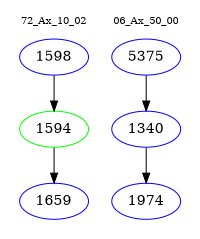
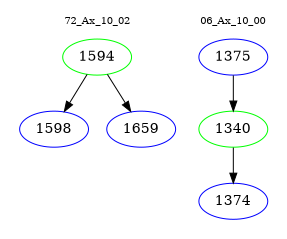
cluster "06_Ax_50_00": label "06_Ax_50_00" -> "06_Ax_10_00"
node "5375": label "5375" -> "1375"
edge "1598" -> "1594": reversed
node "1340": color blue -> green
node "1974": label "1974" -> "1374"
